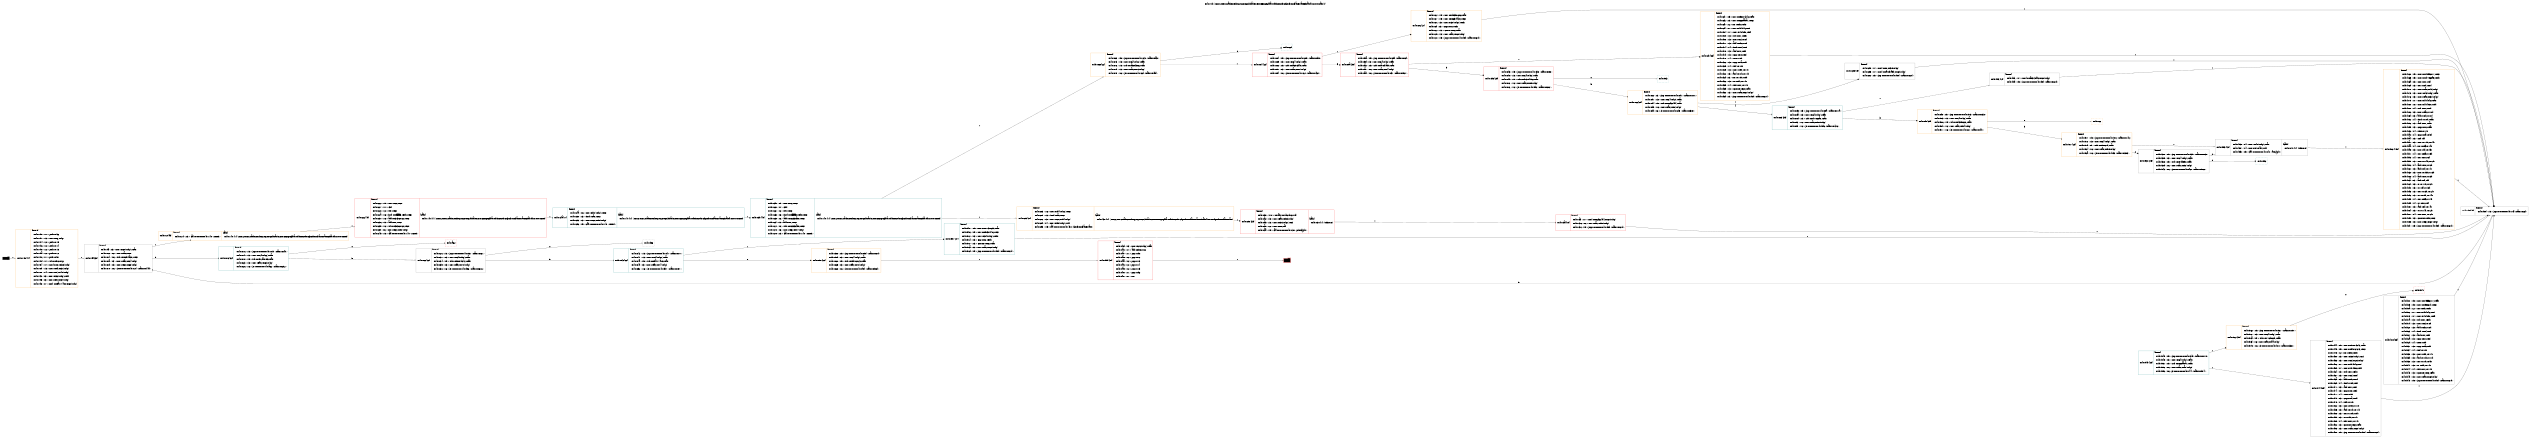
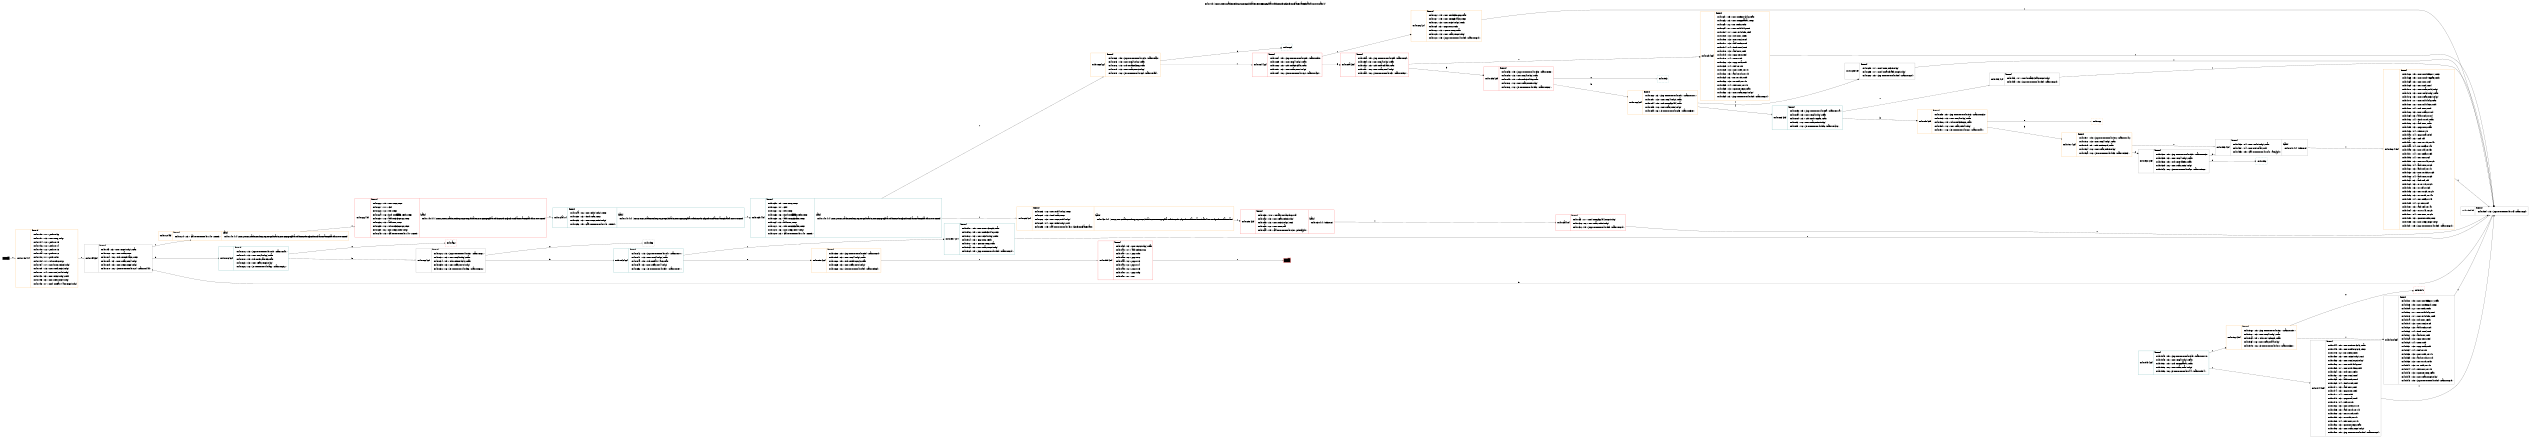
edge "0x401962 [25]" -> "0x401b00 [83]": added, label "1"
